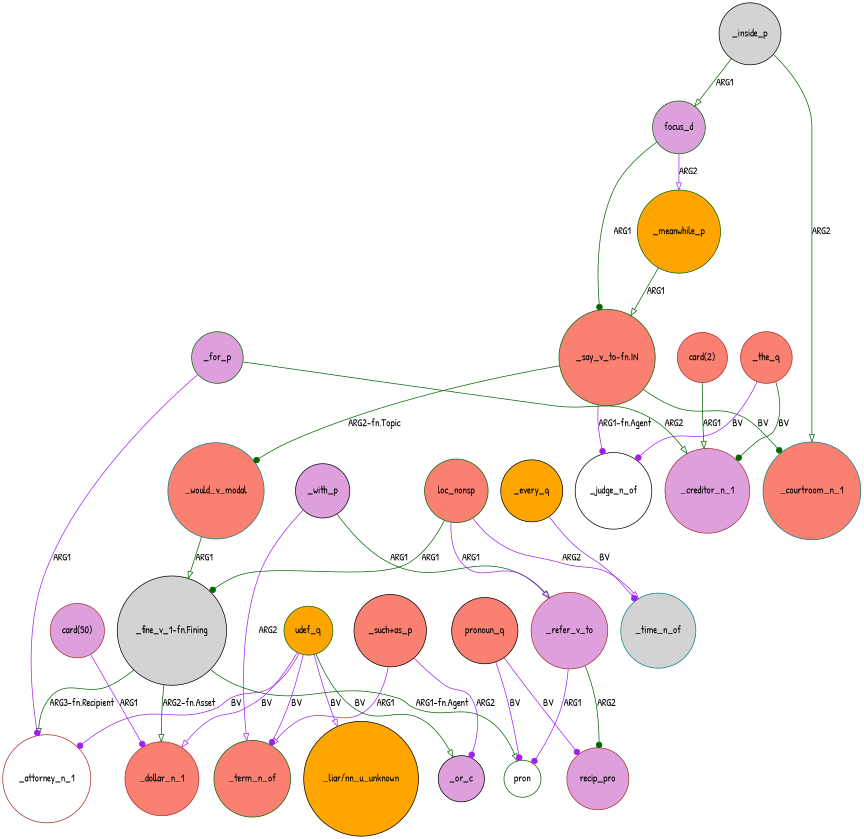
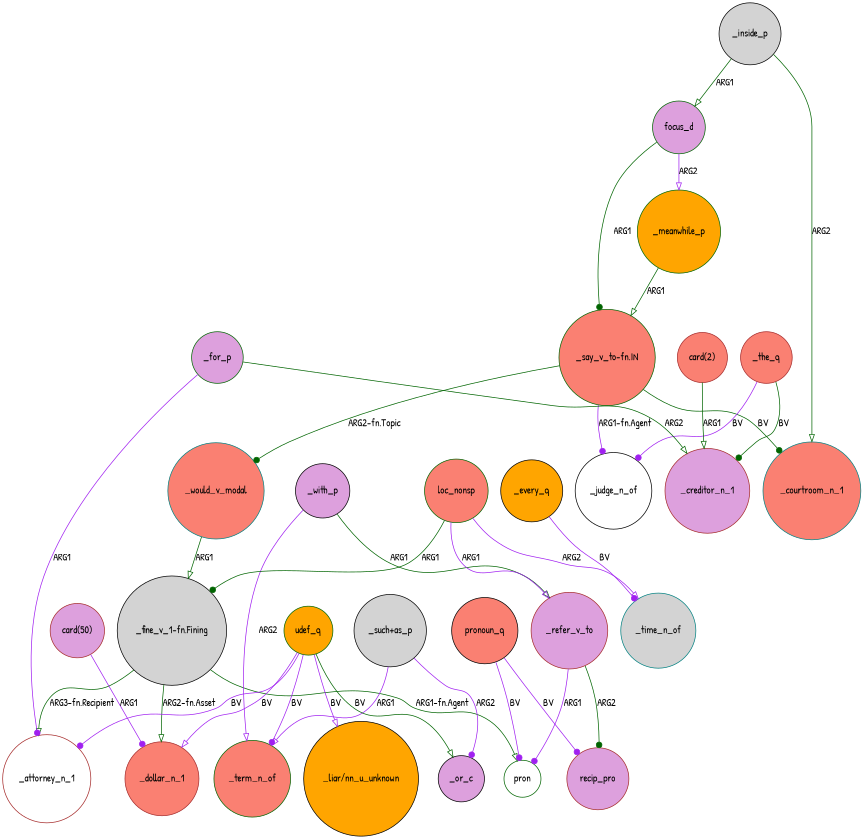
node "_such+as_p": fillcolor salmon -> lightgrey
